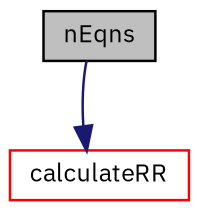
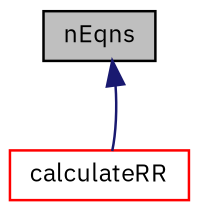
edge "nEqns" -> "calculateRR": reversed
